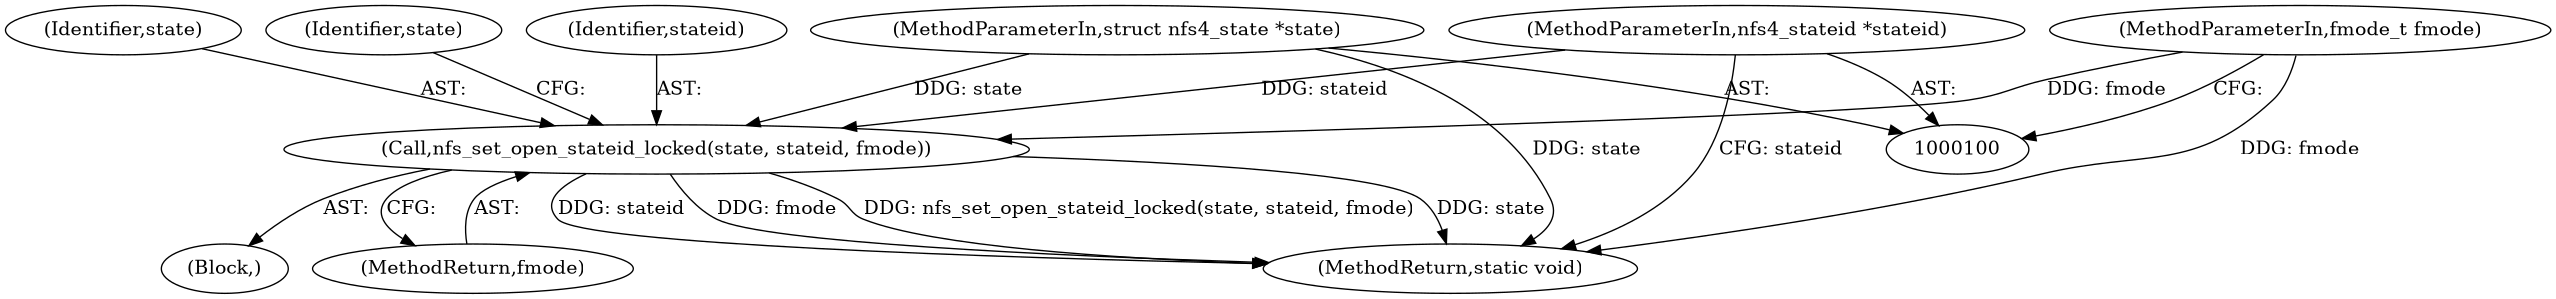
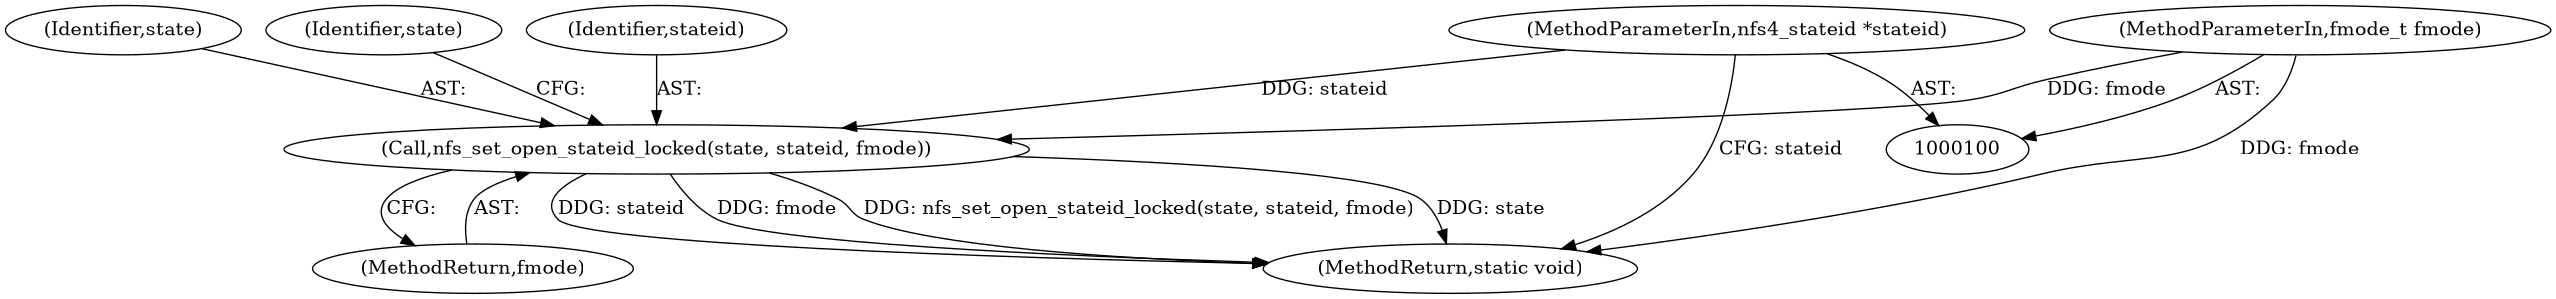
node "(MethodParameterIn,struct nfs4_state *state)": removed
edge "(MethodParameterIn,fmode_t fmode)" -> "1000100": label "CFG: " -> "AST: "
node "(Block,)": removed
